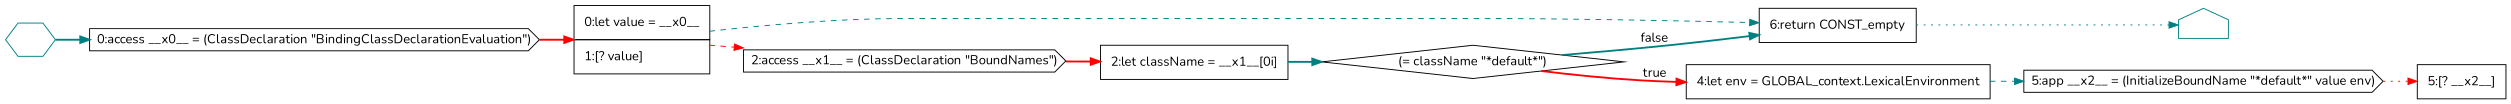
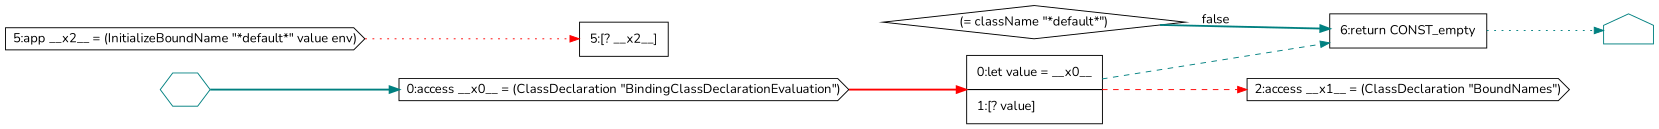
node "2:let className = __x1__[0i]": removed
node "4:let env = GLOBAL_context.LexicalEnvironment": removed
